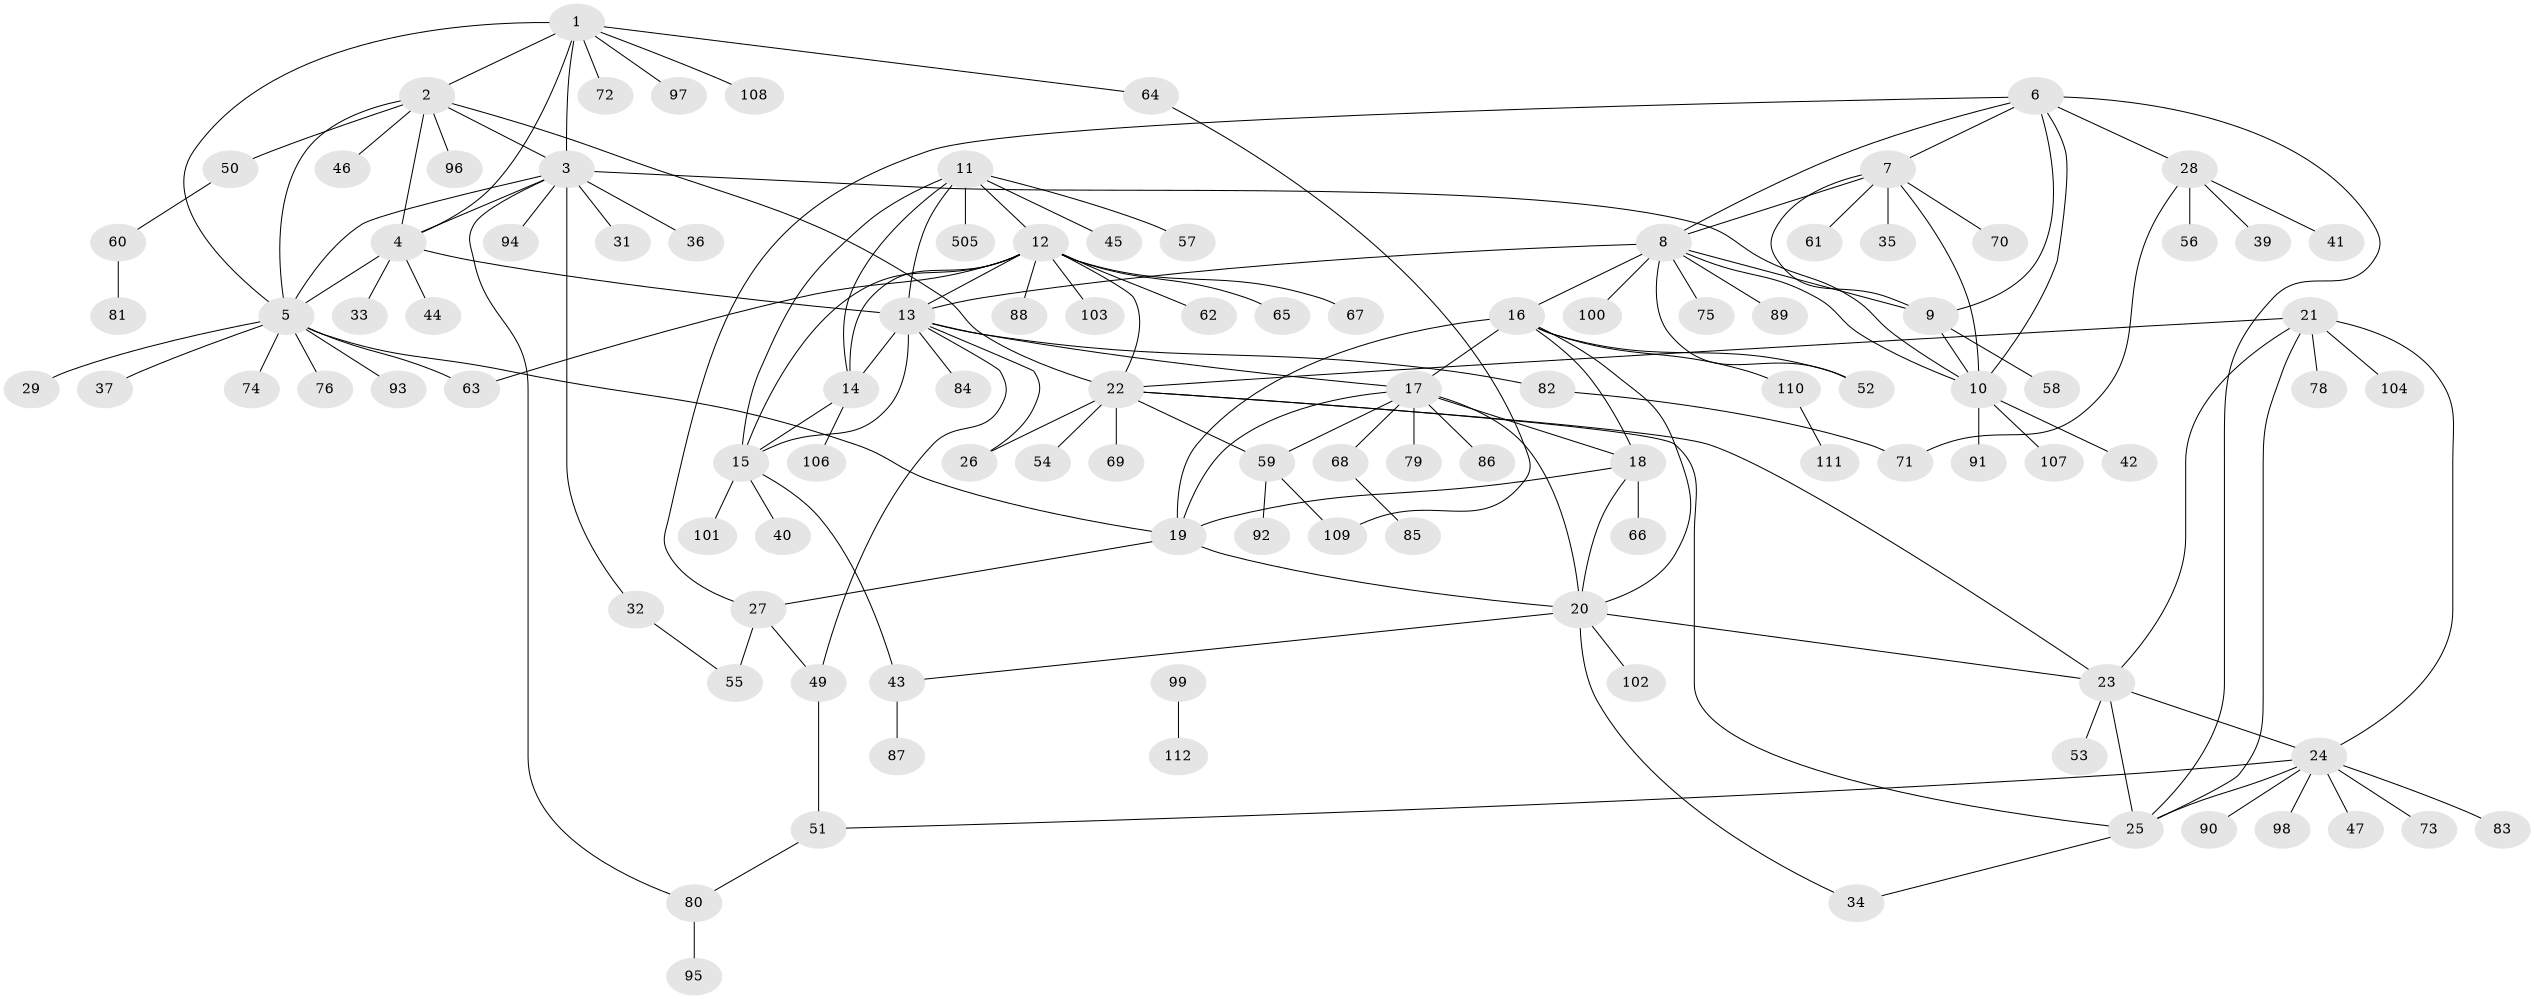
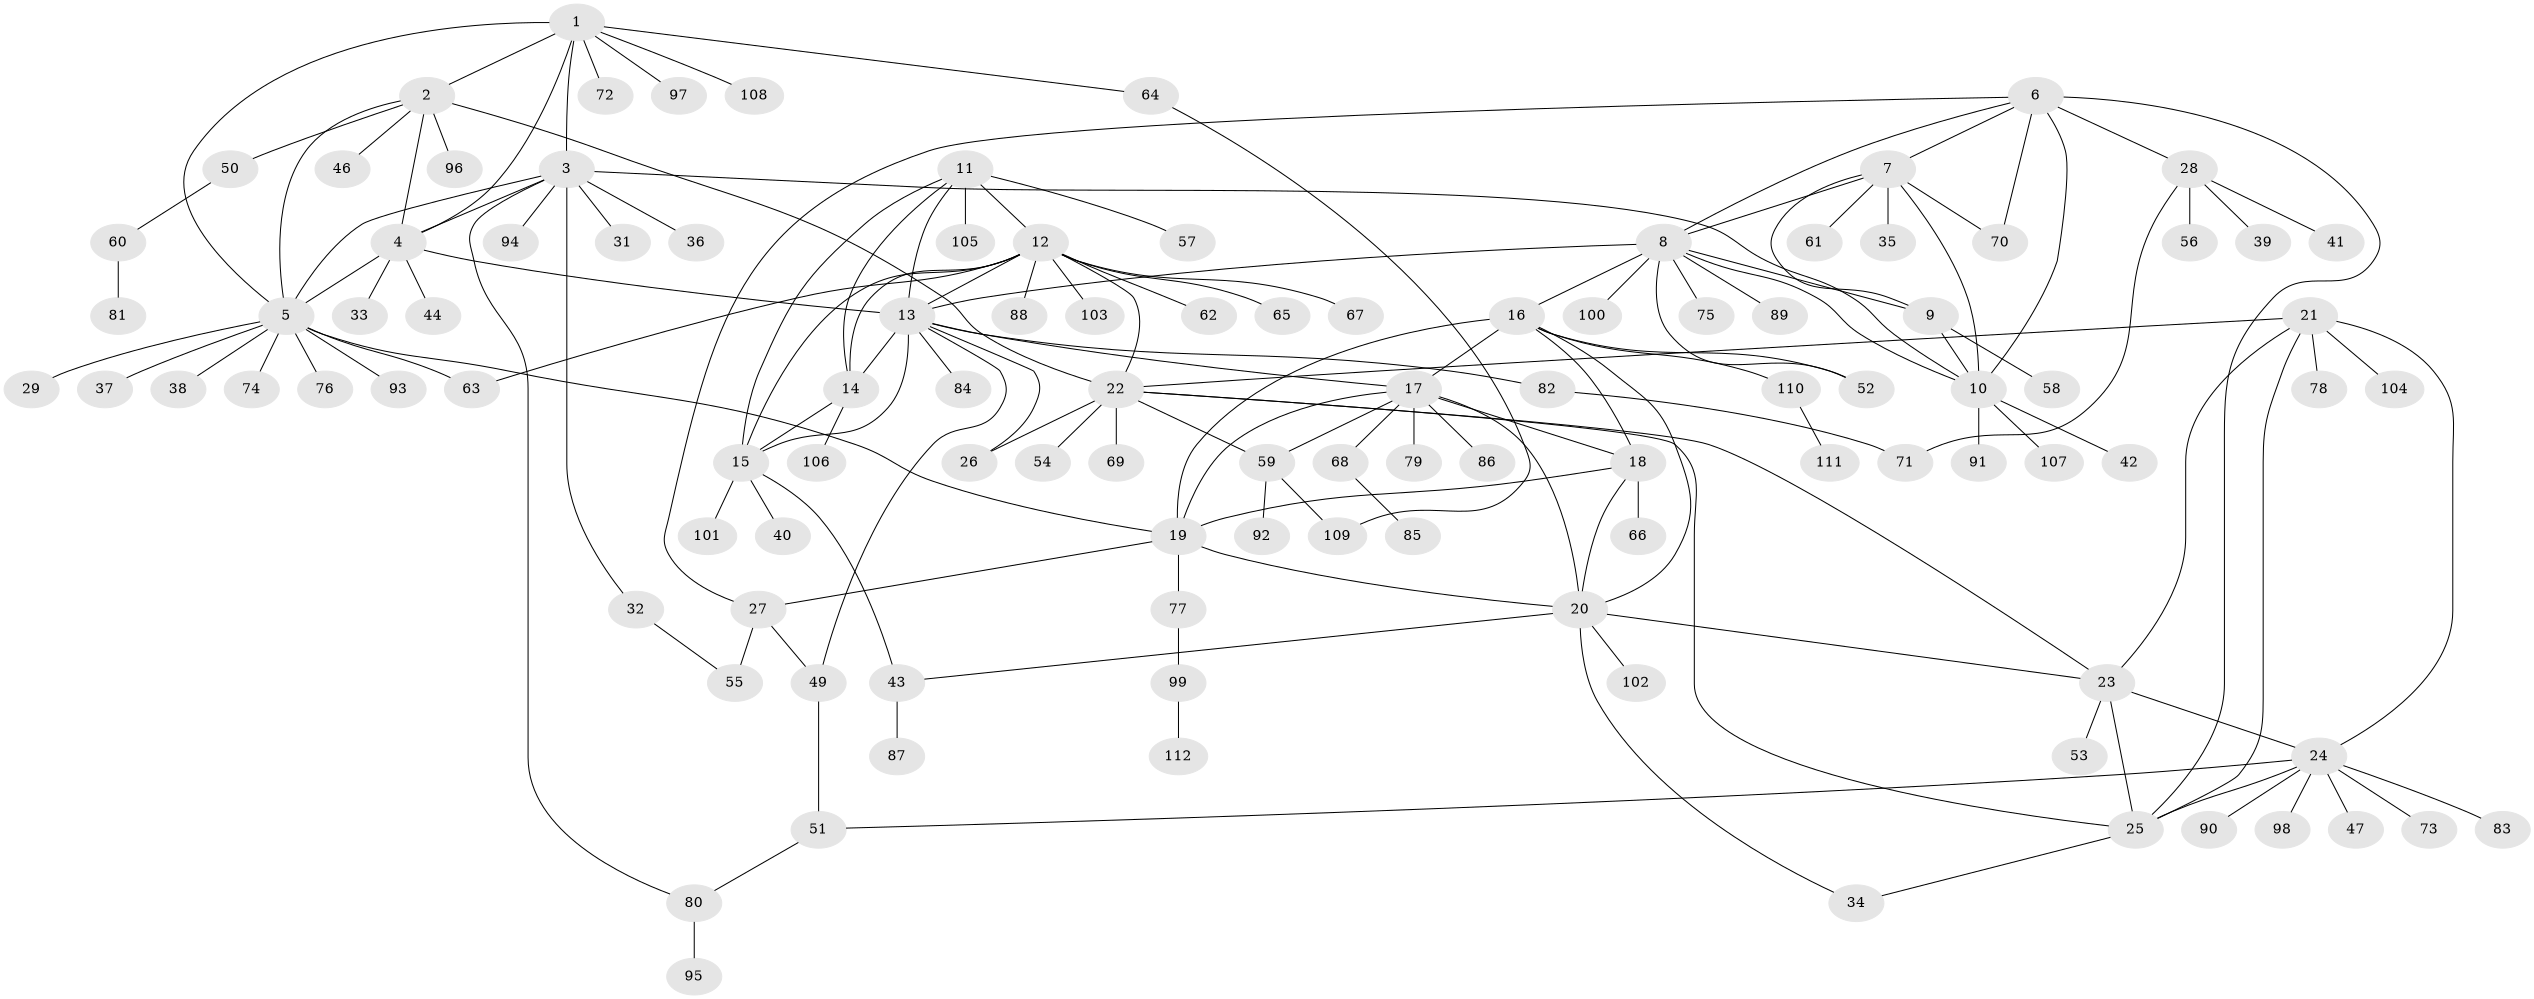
edge "2" -- "3": removed
edge "6" -- "9": now "6" -- "70"
node "505": label "505" -> "105"
node "45": removed
node "38": added
node "77": added
